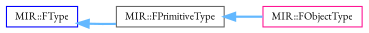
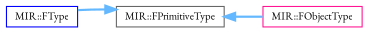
edge "MIR::FPrimitiveType" -> "MIR::FType": reversed
